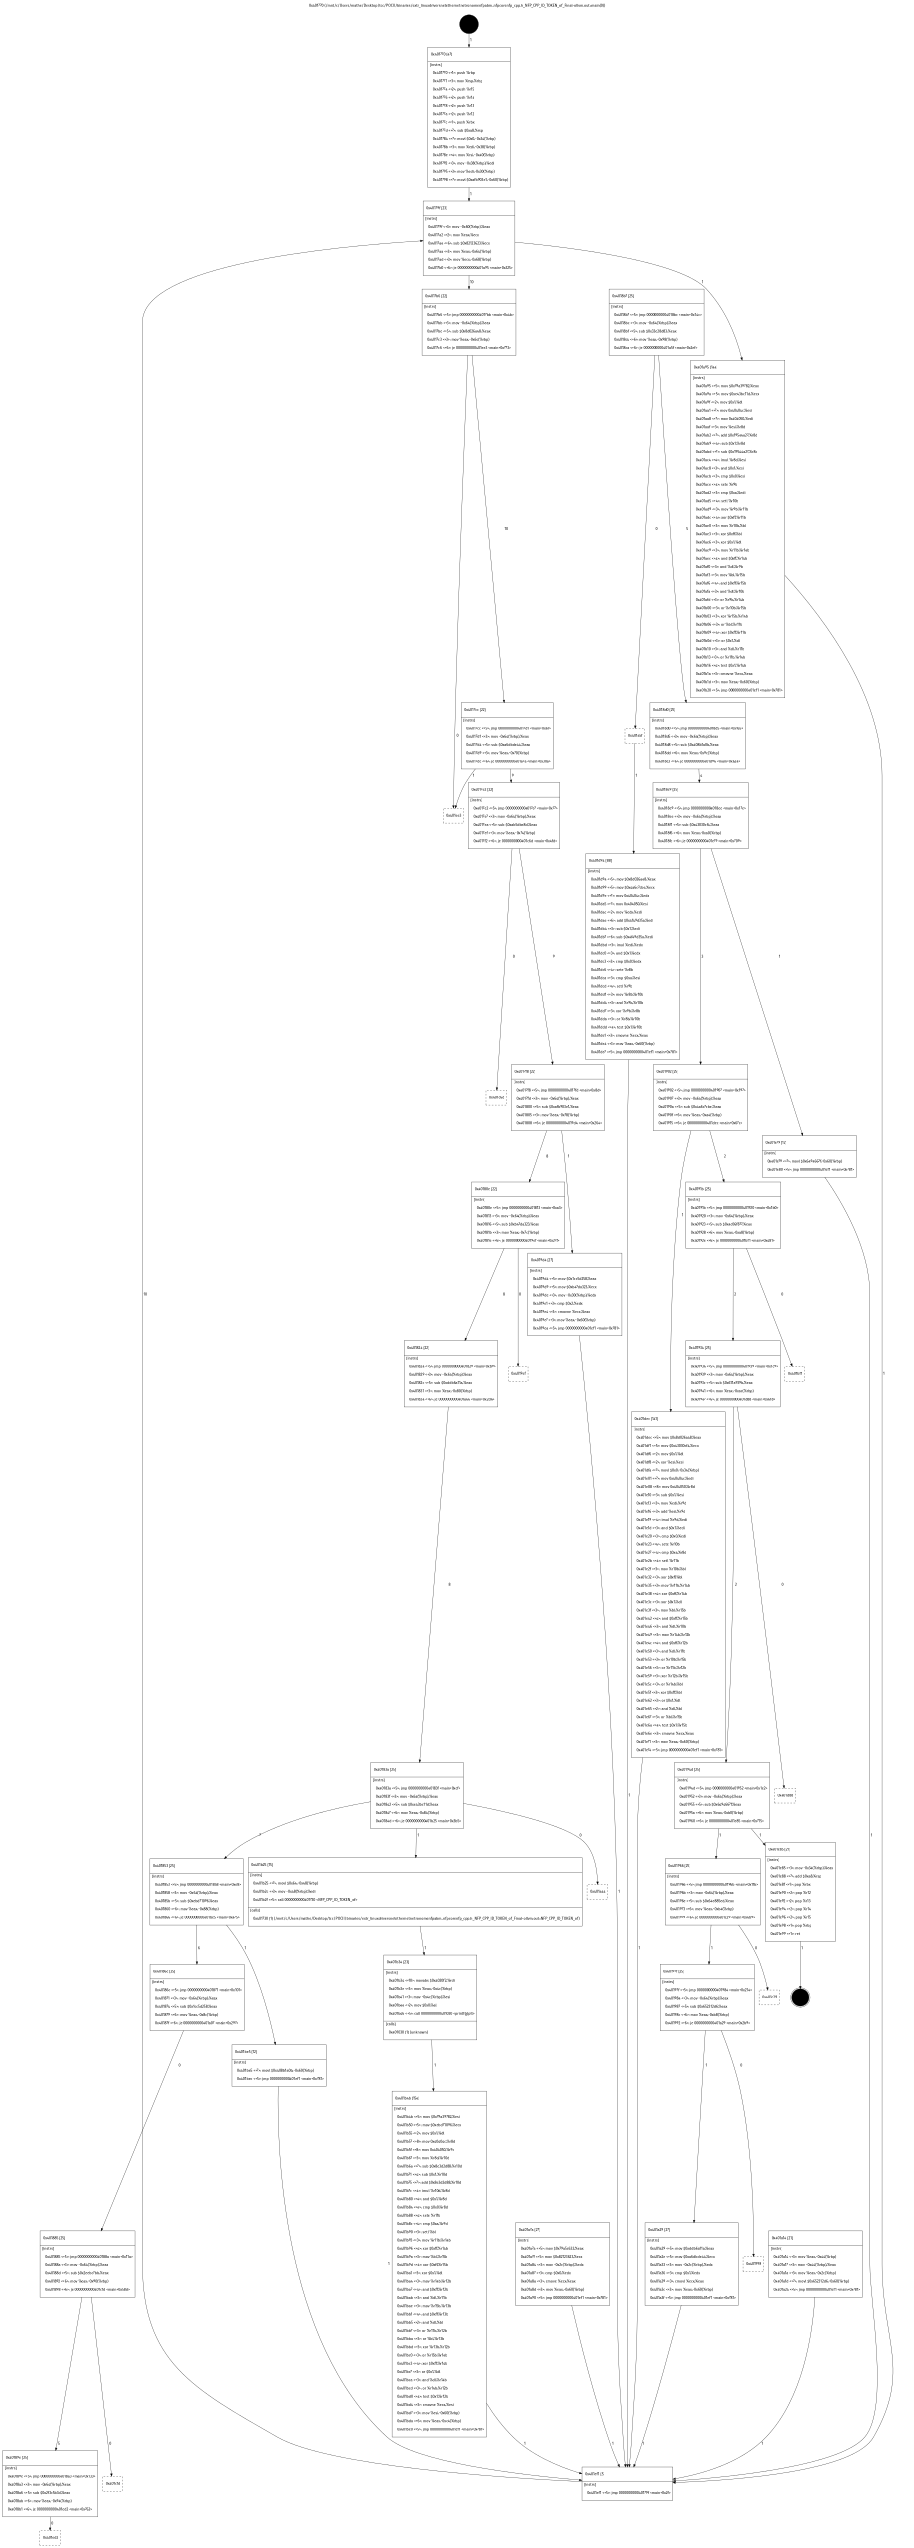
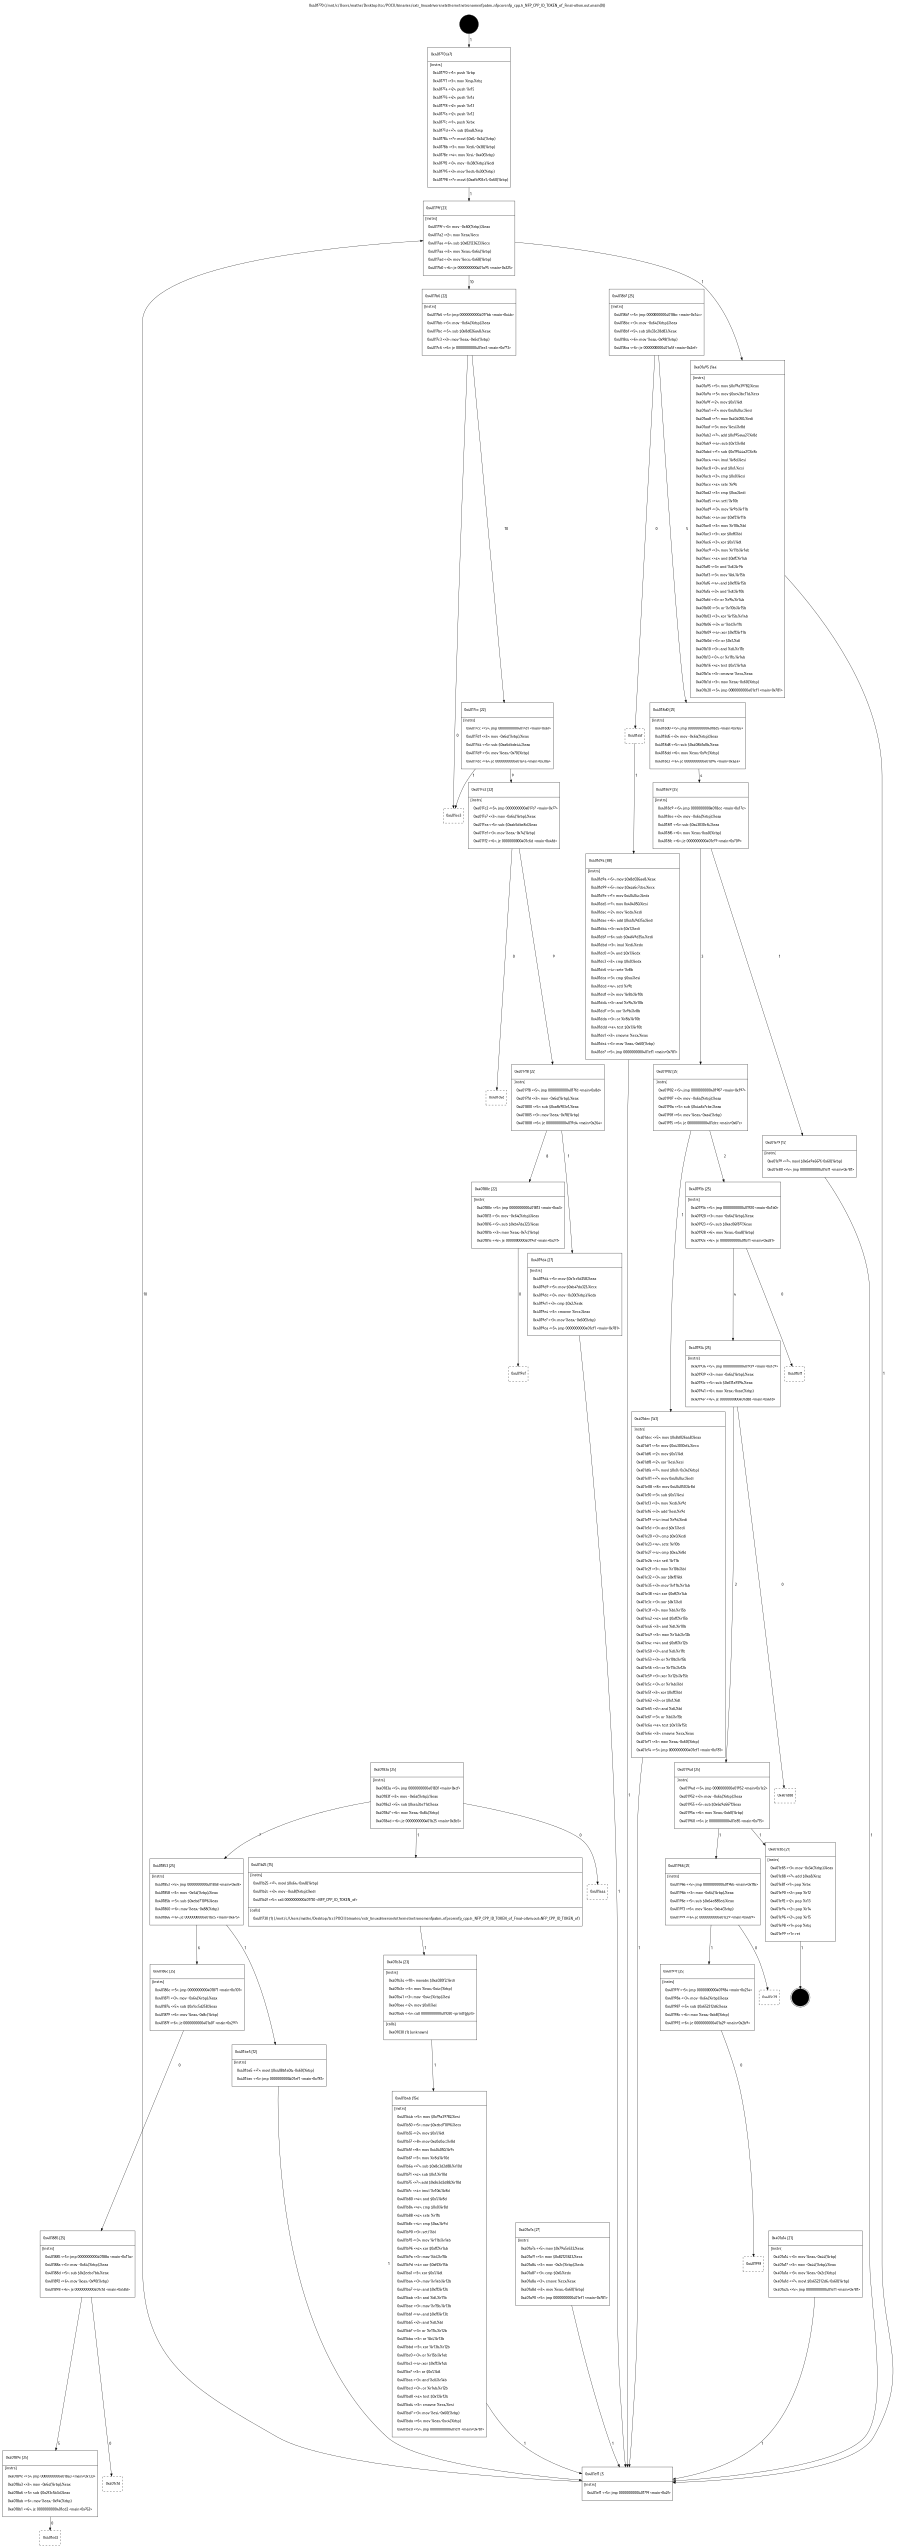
edge "0x40191b [25]" -> "0x401934 [25]": label " 2" -> " 4"
node "0x401824 [22]": removed
node "0x401a29 [27]": removed
